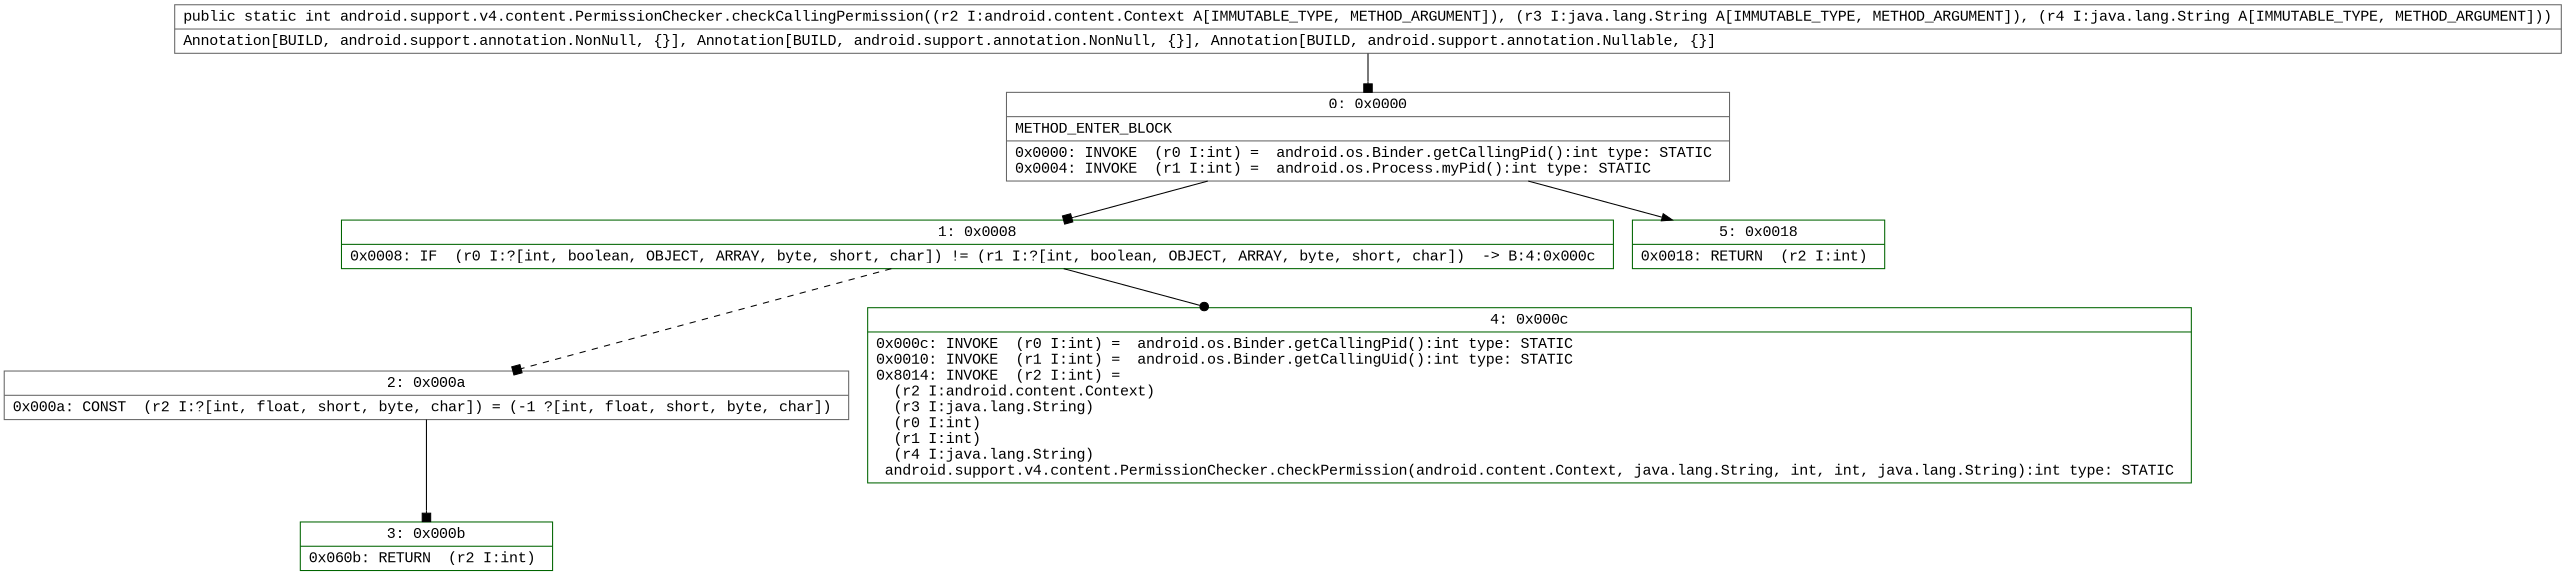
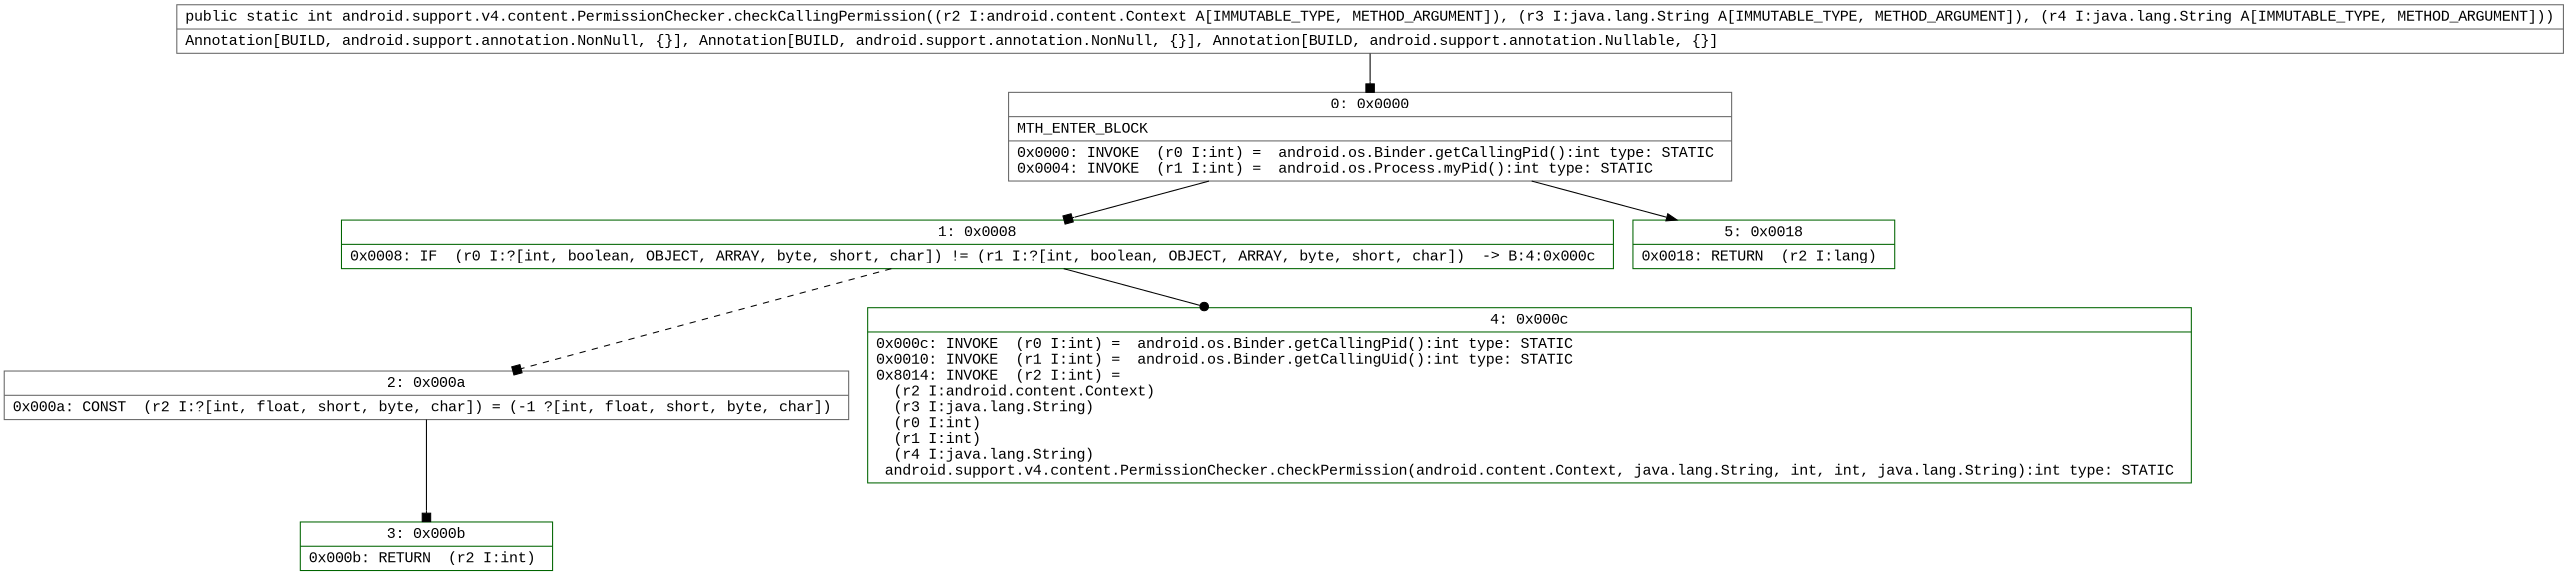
node "0: 0x0000": text "METHOD_ENTER_BLOCK" -> "MTH_ENTER_BLOCK"
node "5: 0x0018": text "0x0018: RETURN  (r2 I:int)" -> "0x0018: RETURN  (r2 I:lang)"
node "3: 0x000b": text "0x060b: RETURN  (r2 I:int)" -> "0x000b: RETURN  (r2 I:int)"
